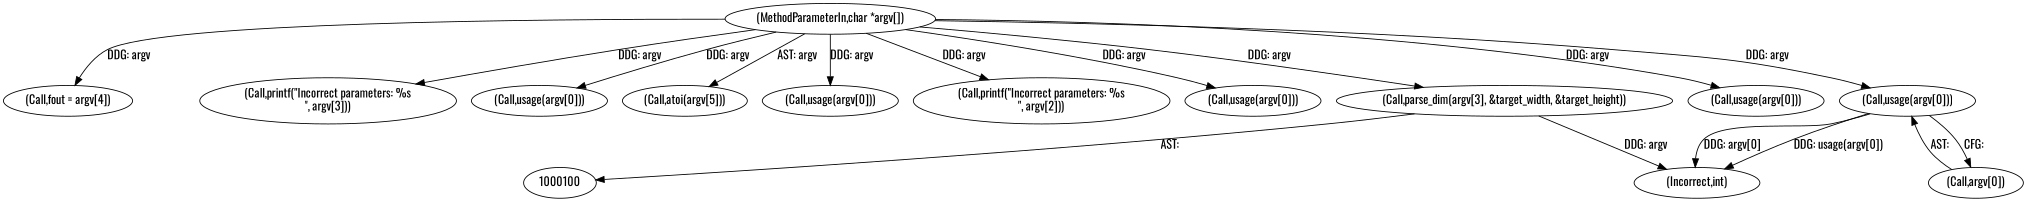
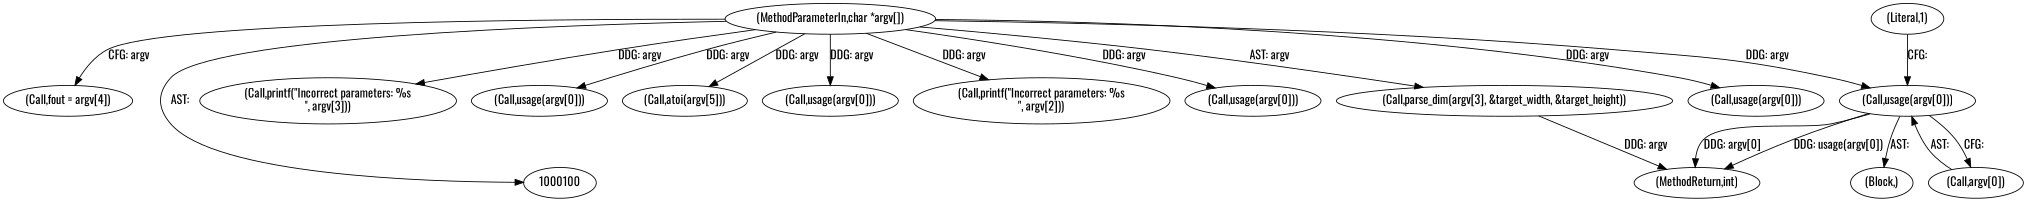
node "(Literal,1)": added
edge "(MethodParameterIn,char *argv[])" -> "(Call,fout = argv[4])": label "DDG: argv" -> "CFG: argv"
edge "(MethodParameterIn,char *argv[])" -> "(Call,atoi(argv[5]))": label "AST: argv" -> "DDG: argv"
edge "(MethodParameterIn,char *argv[])" -> "(Call,parse_dim(argv[3], &target_width, &target_height))": label "DDG: argv" -> "AST: argv"
edge "(Call,parse_dim(argv[3], &target_width, &target_height))" -> "1000100": now "(MethodParameterIn,char *argv[])" -> "1000100"
node "(Incorrect,int)": label "(Incorrect,int)" -> "(MethodReturn,int)"
node "(Block,)": added
